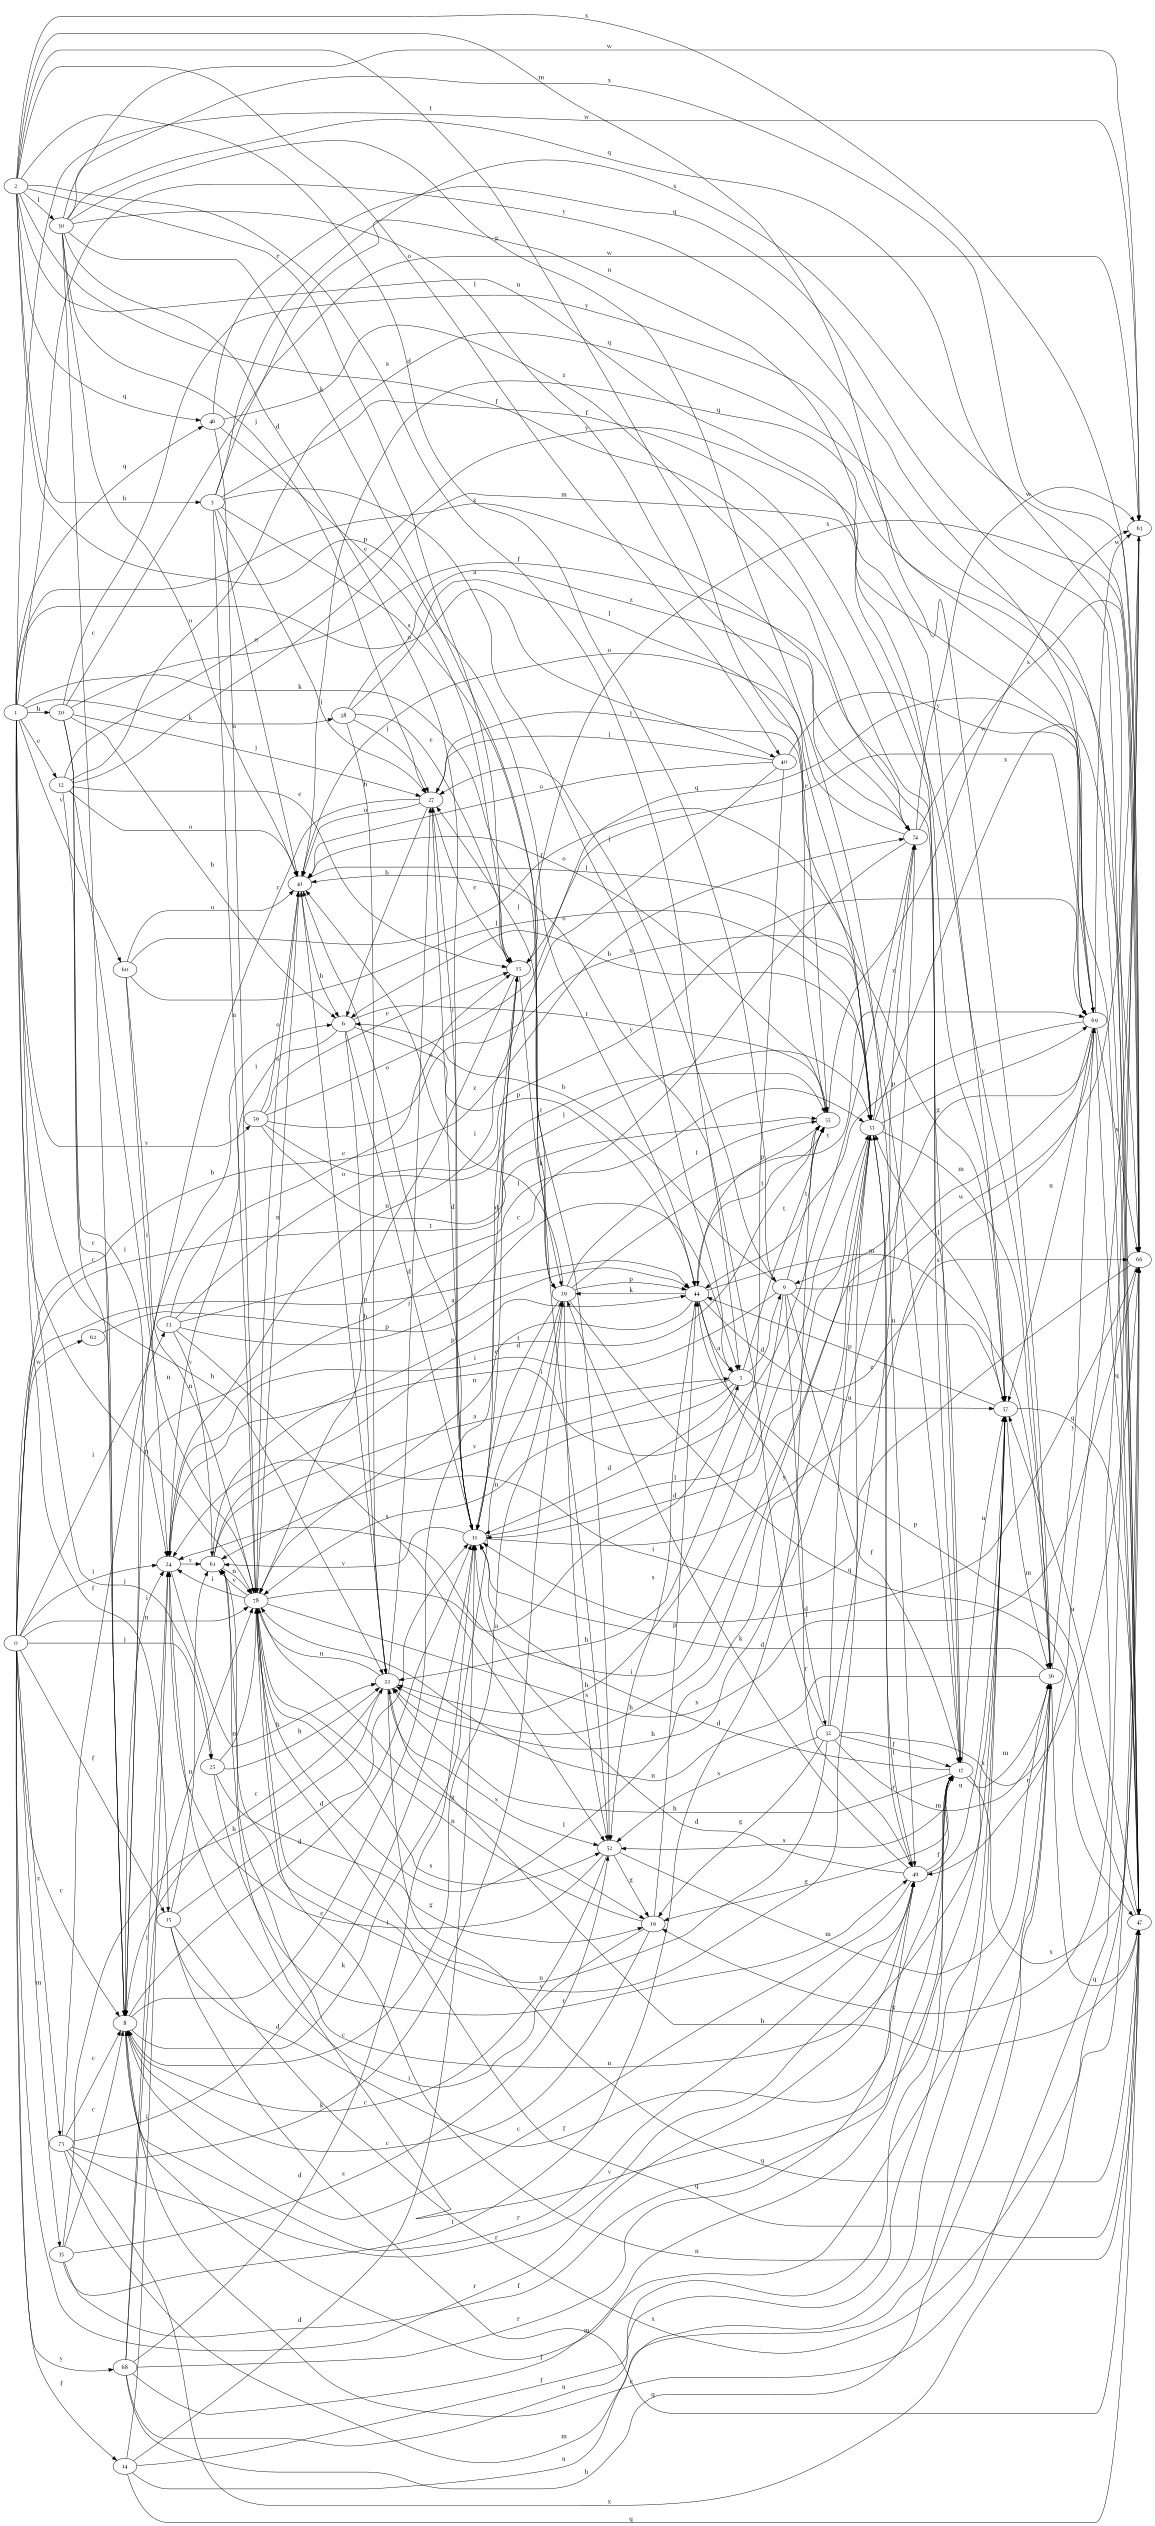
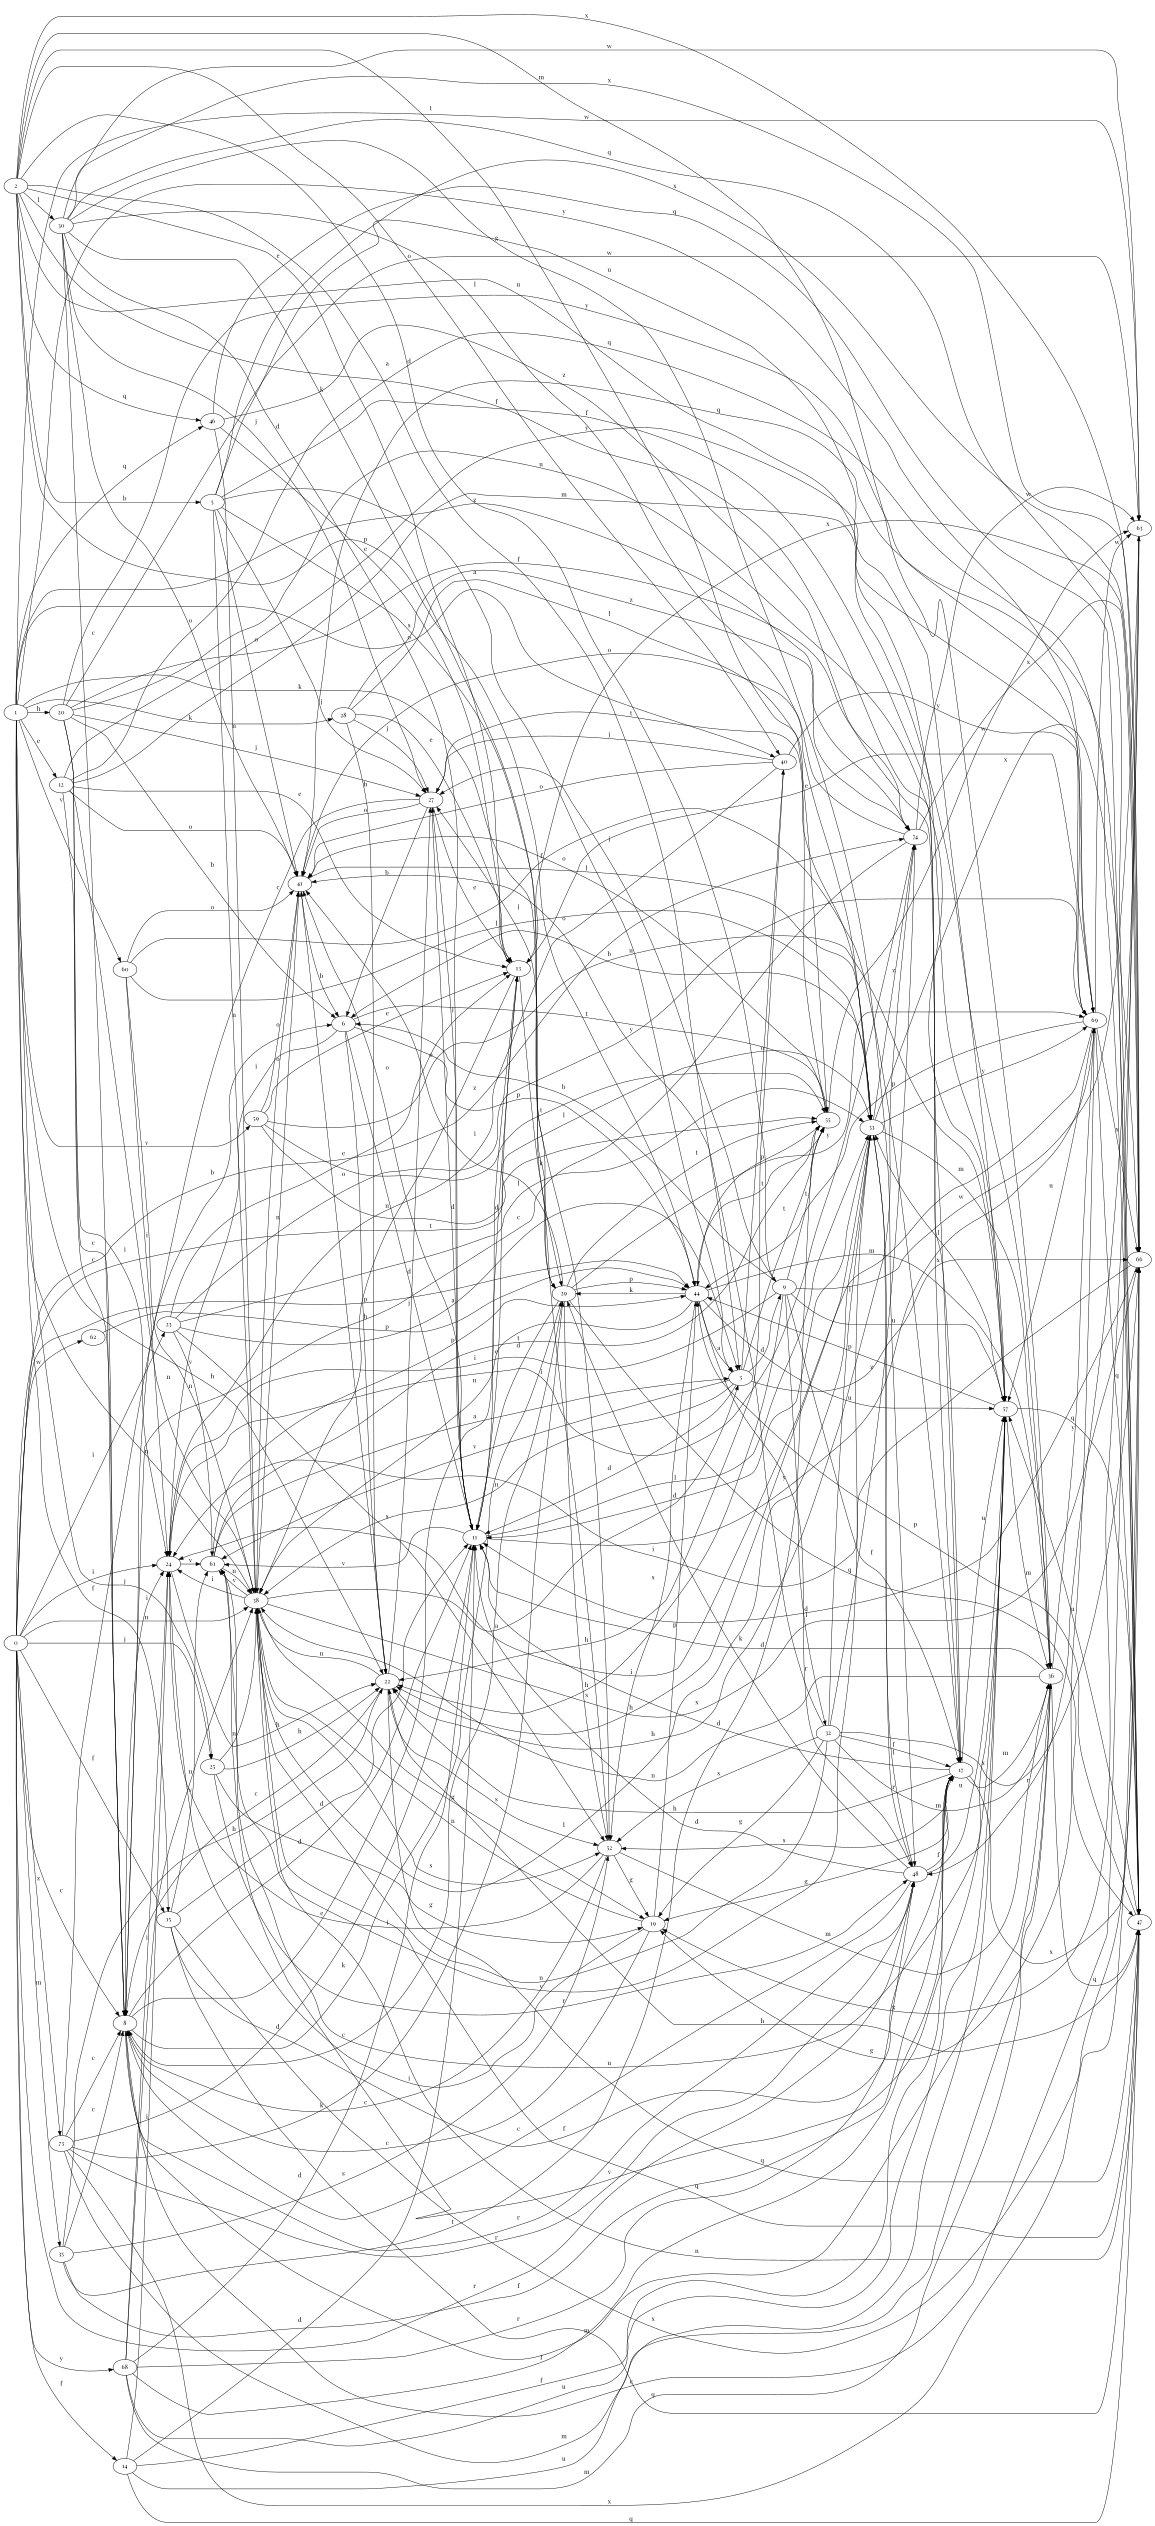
edge "20" -> "57": added, label "u"
edge "59" -> "47": removed, label "q"
edge "3" -> "40": added, label "o"
edge "69" -> "9": now "69" -> "19"
node "78": label "78" -> "38"
node "49": label "49" -> "48"
edge "68" -> "36": label "b" -> "m"
